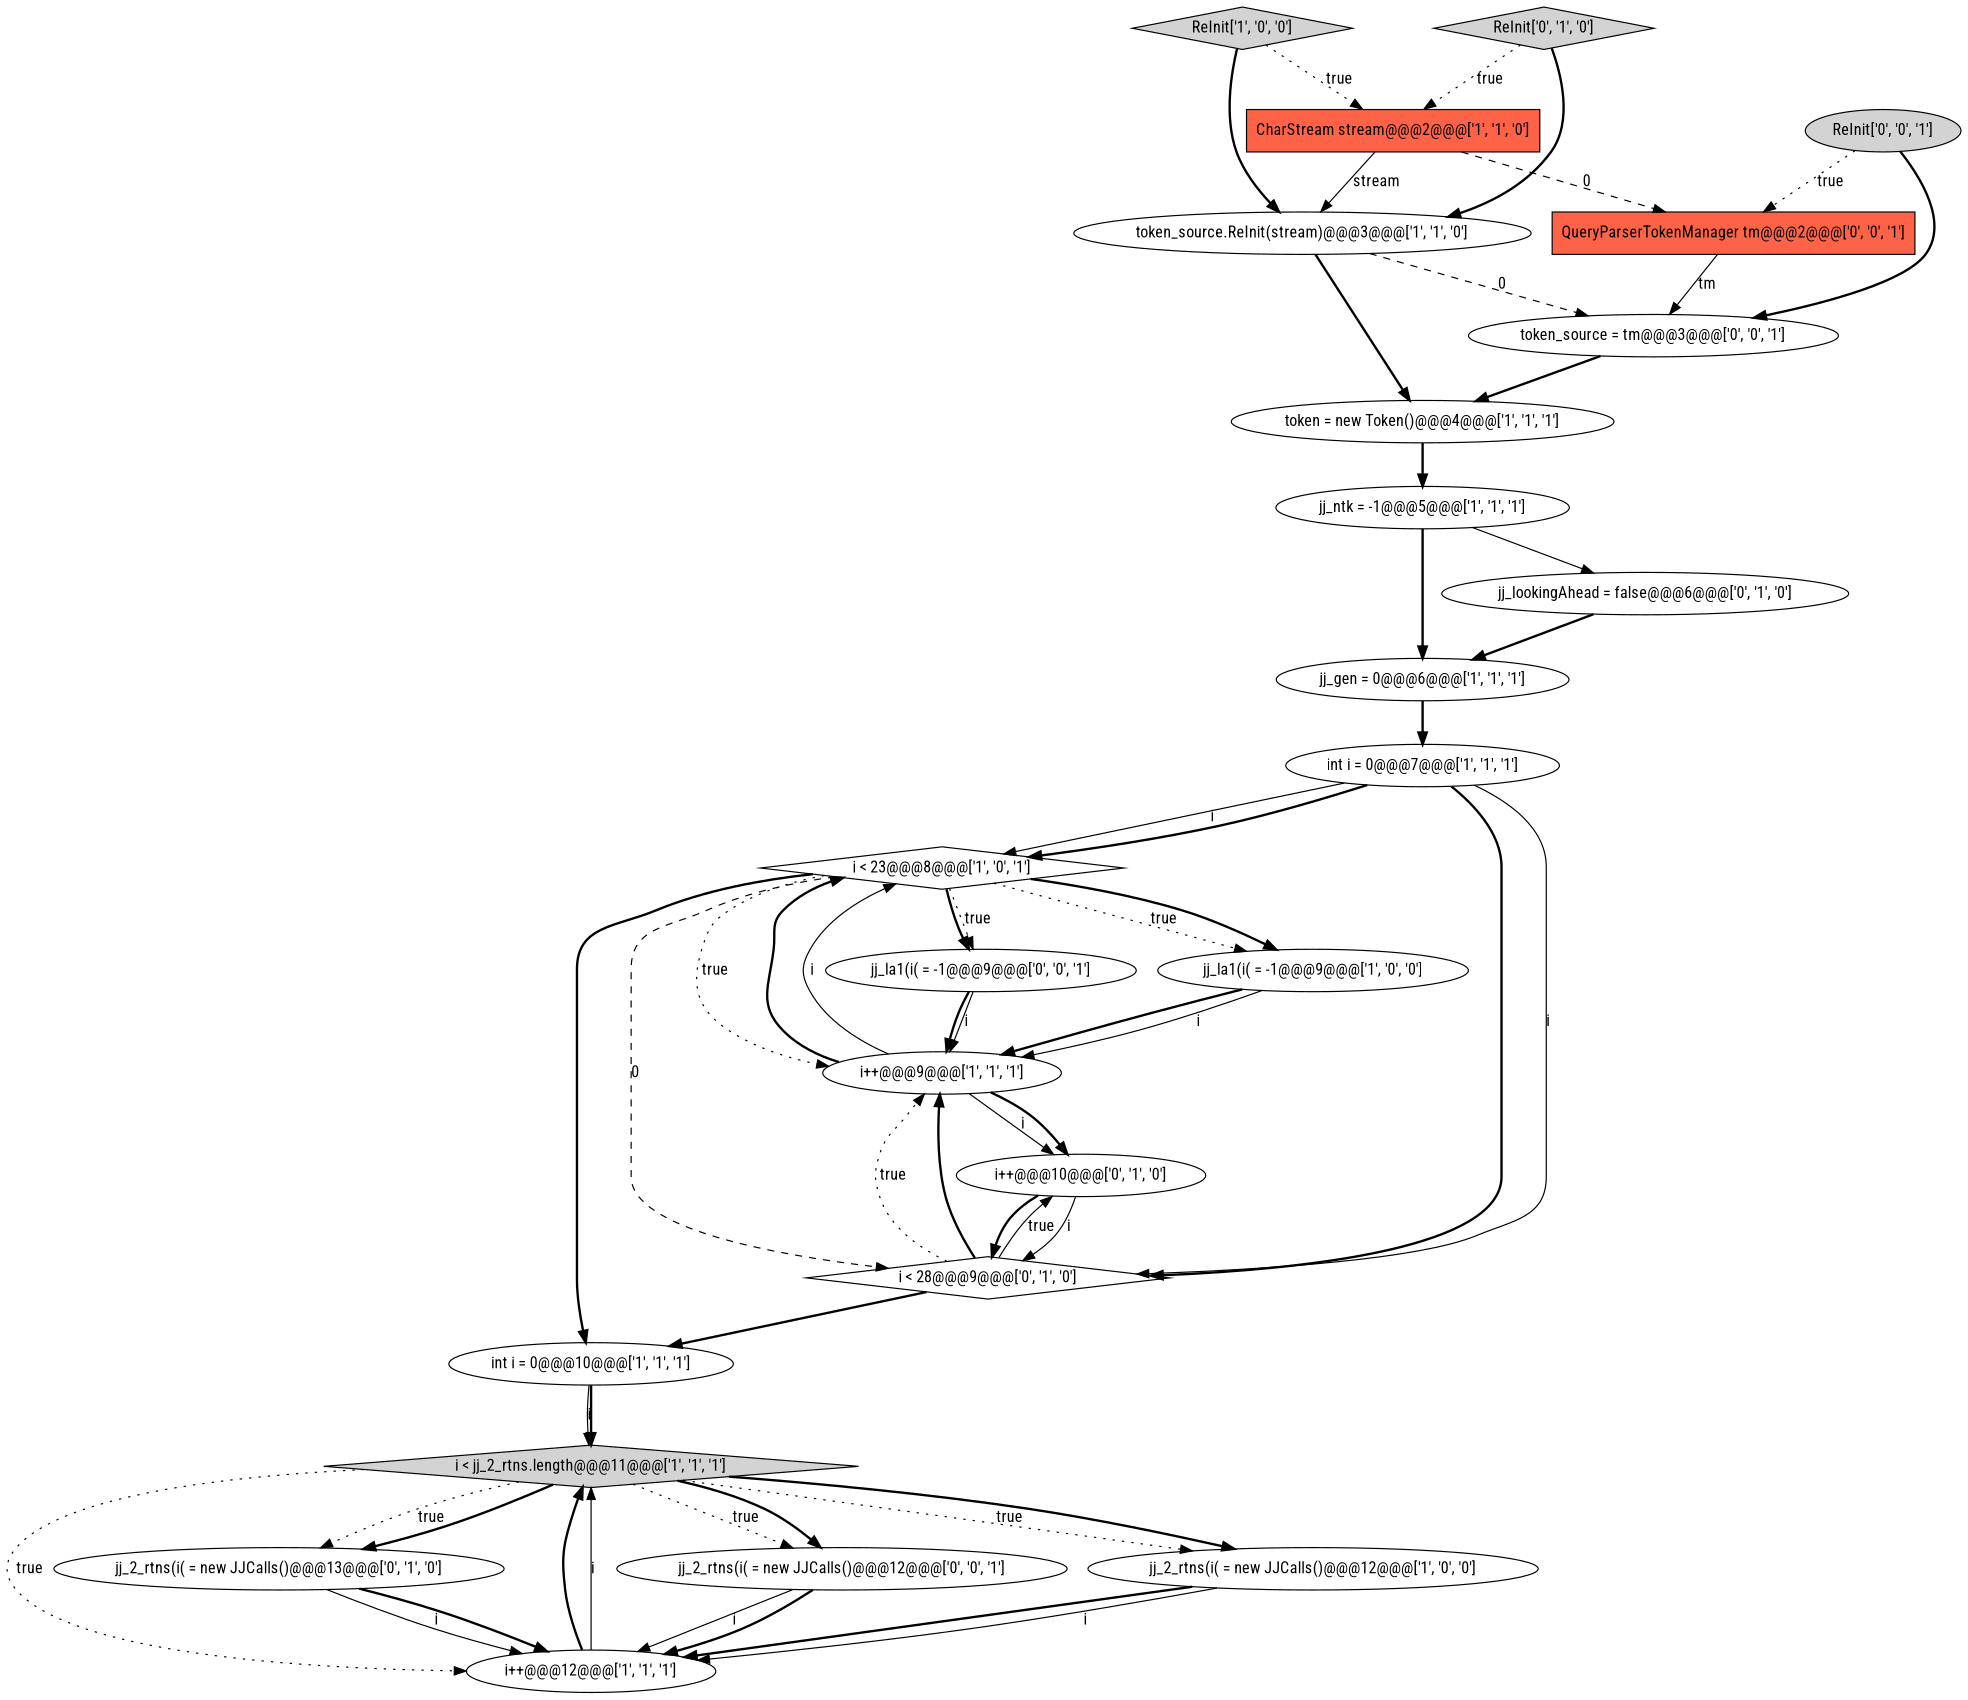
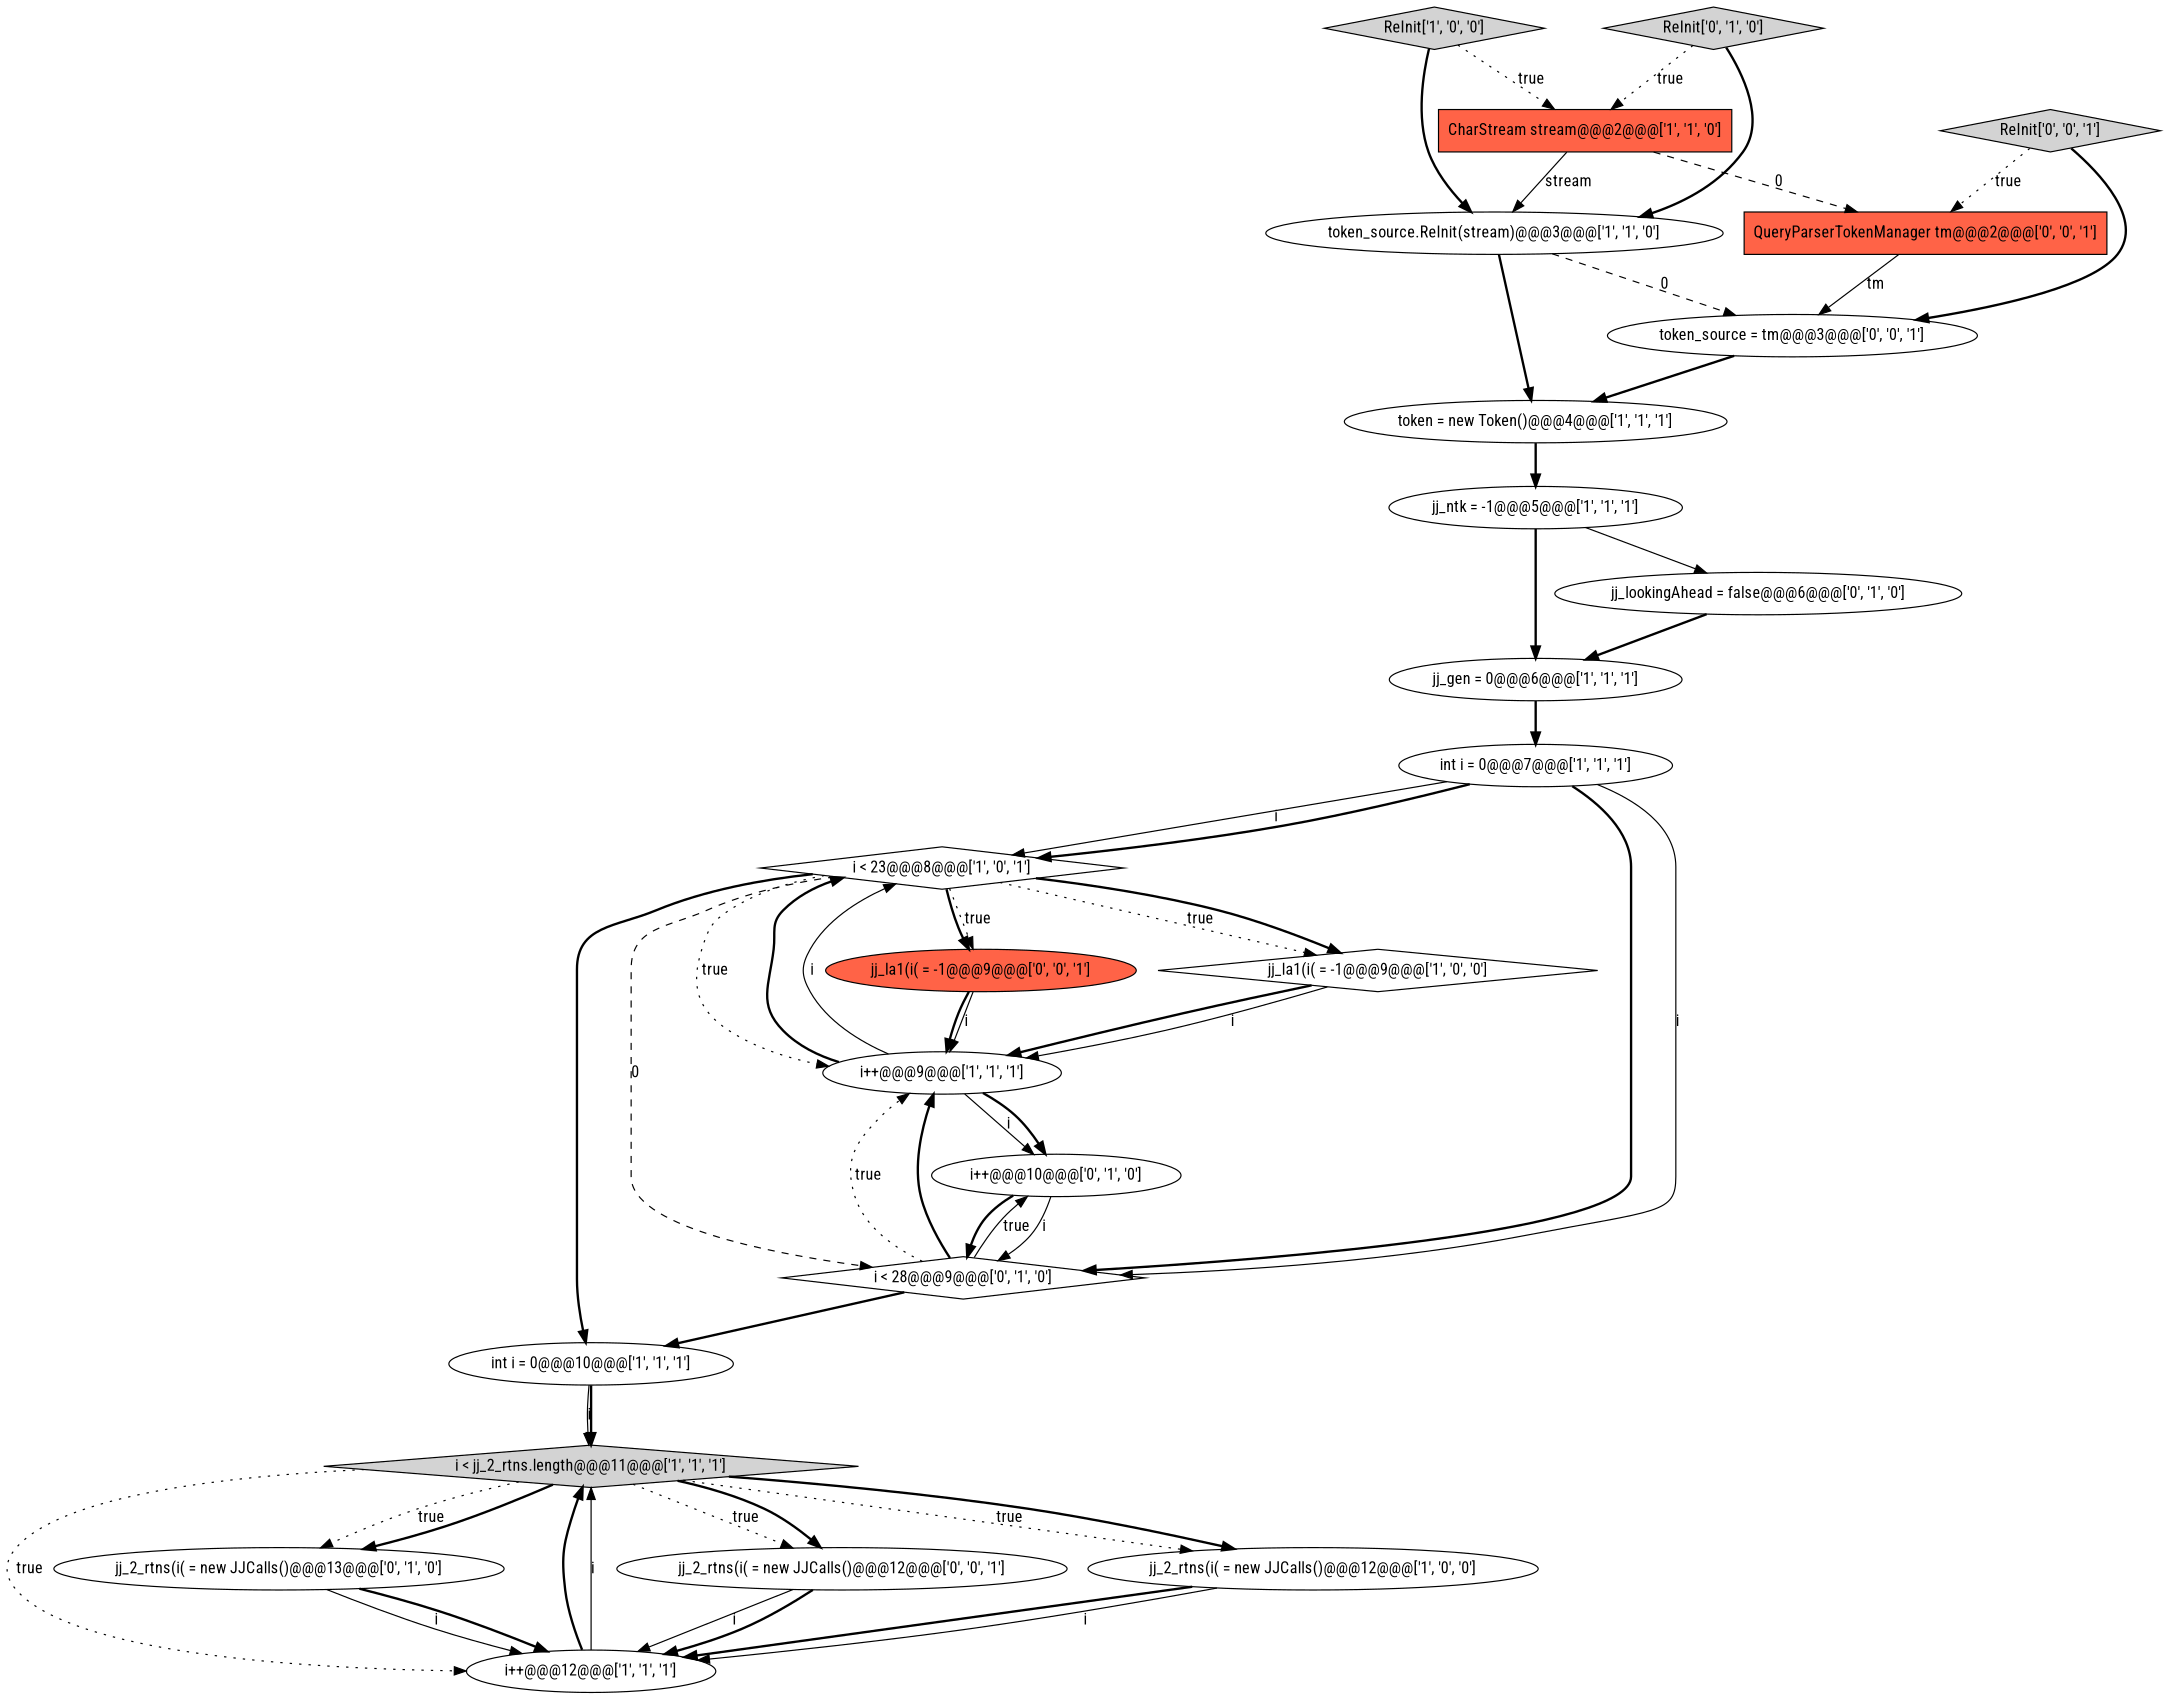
node "ReInit['0', '0', '1']": shape ellipse -> diamond
node "jj_la1(i( = -1@@@9@@@['0', '0', '1']": fillcolor white -> tomato
node "jj_la1(i( = -1@@@9@@@['1', '0', '0']": shape ellipse -> diamond
